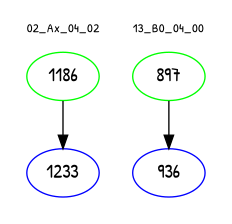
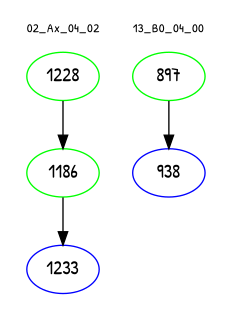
node "1228": added
node "936": label "936" -> "938"
